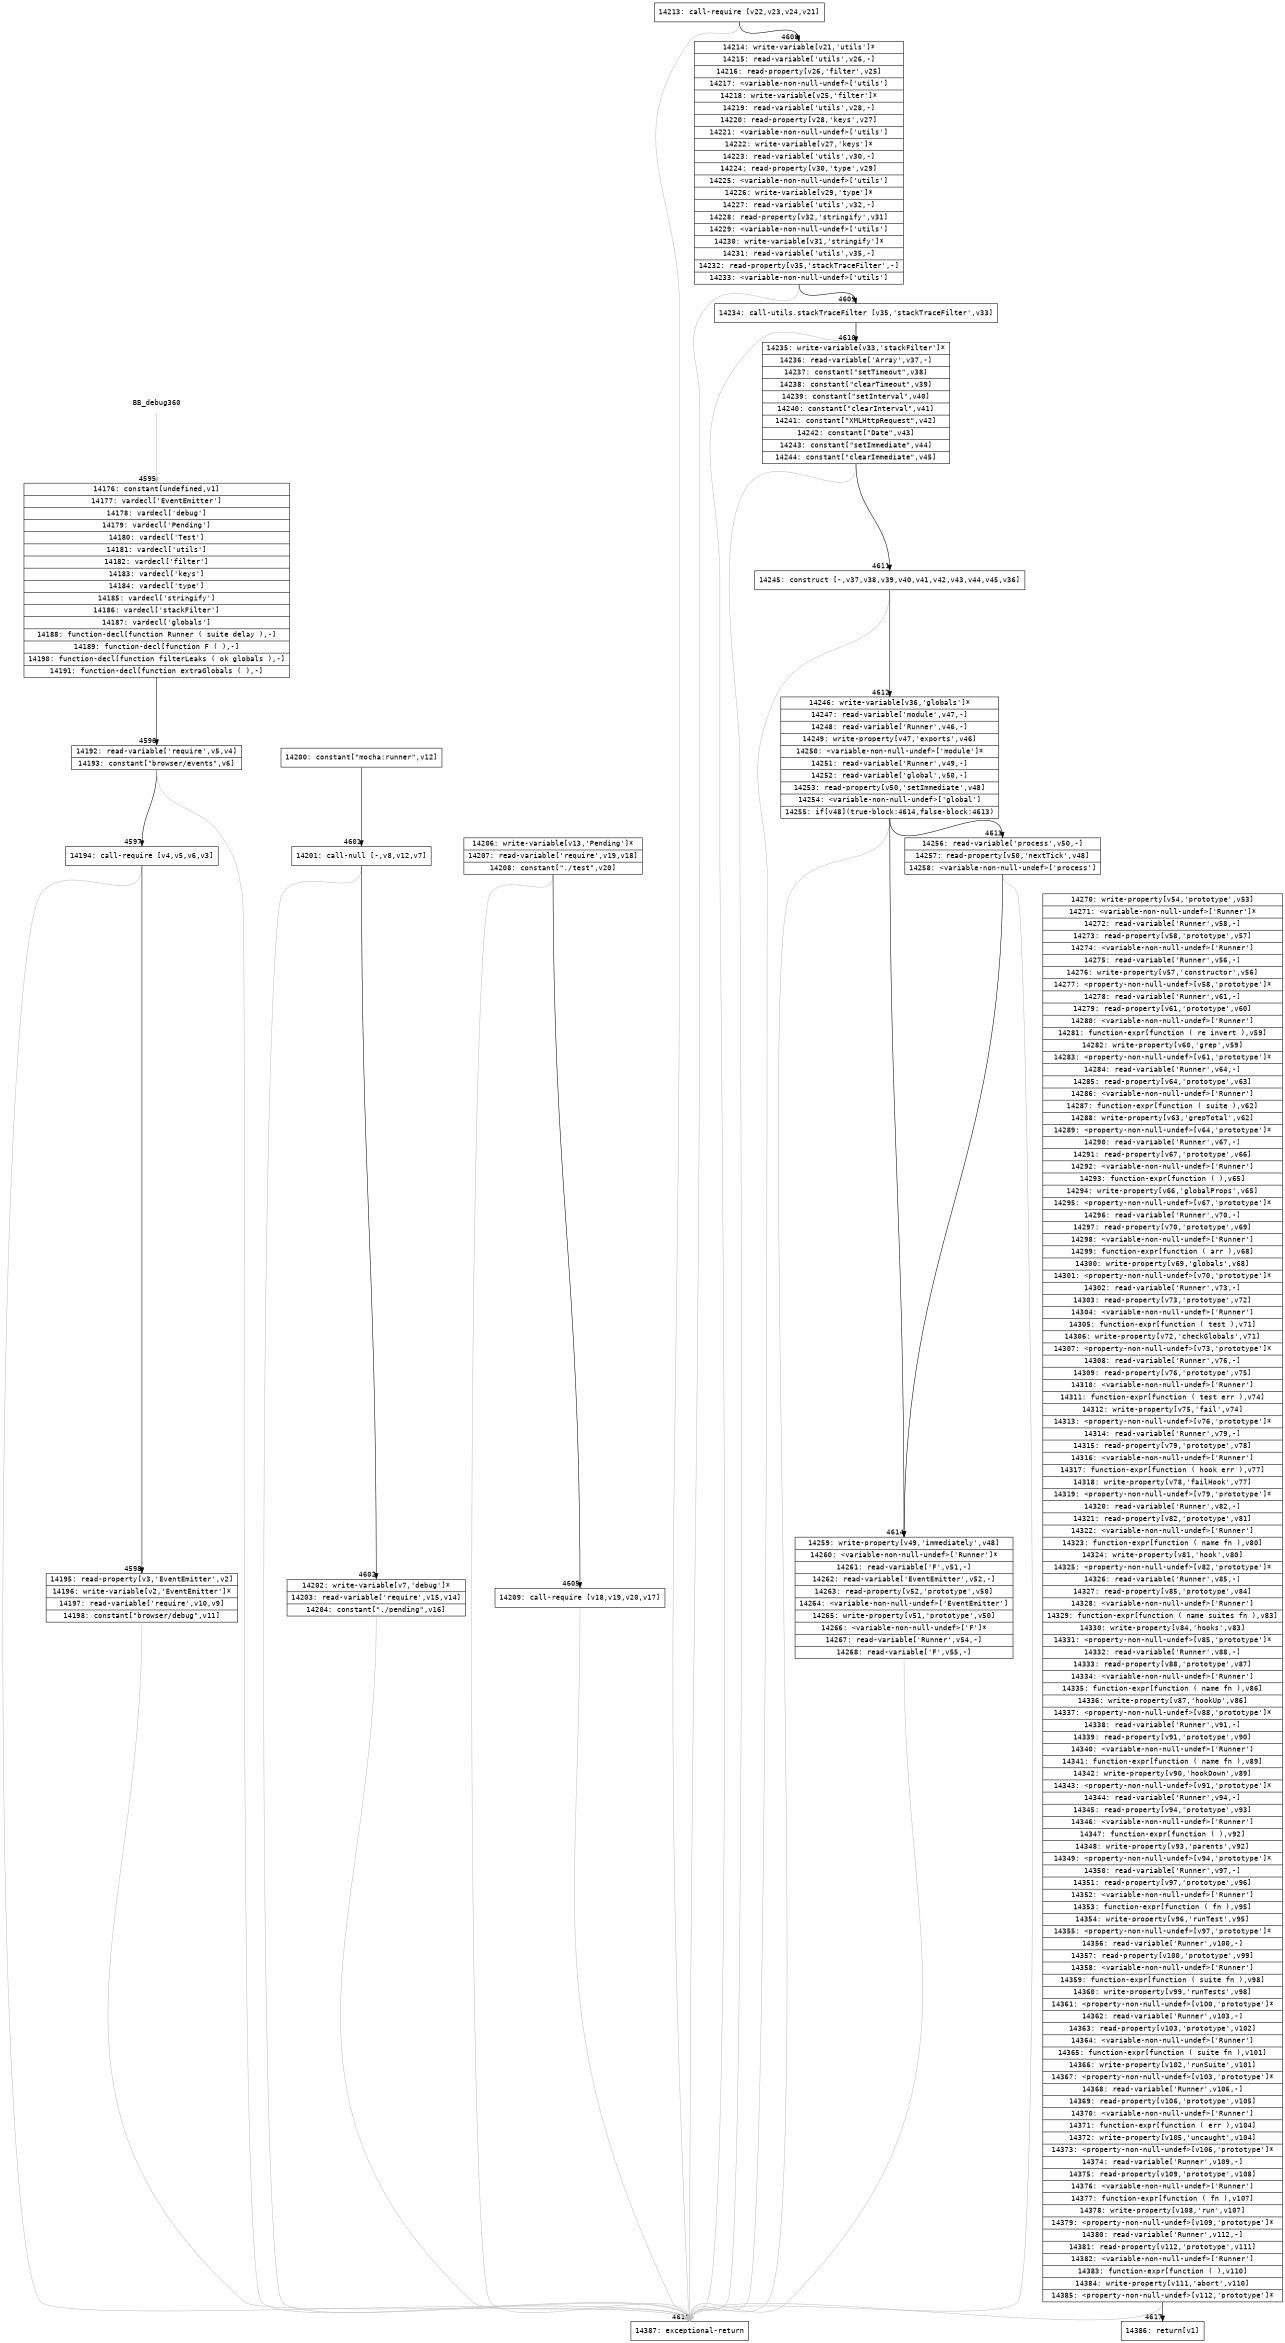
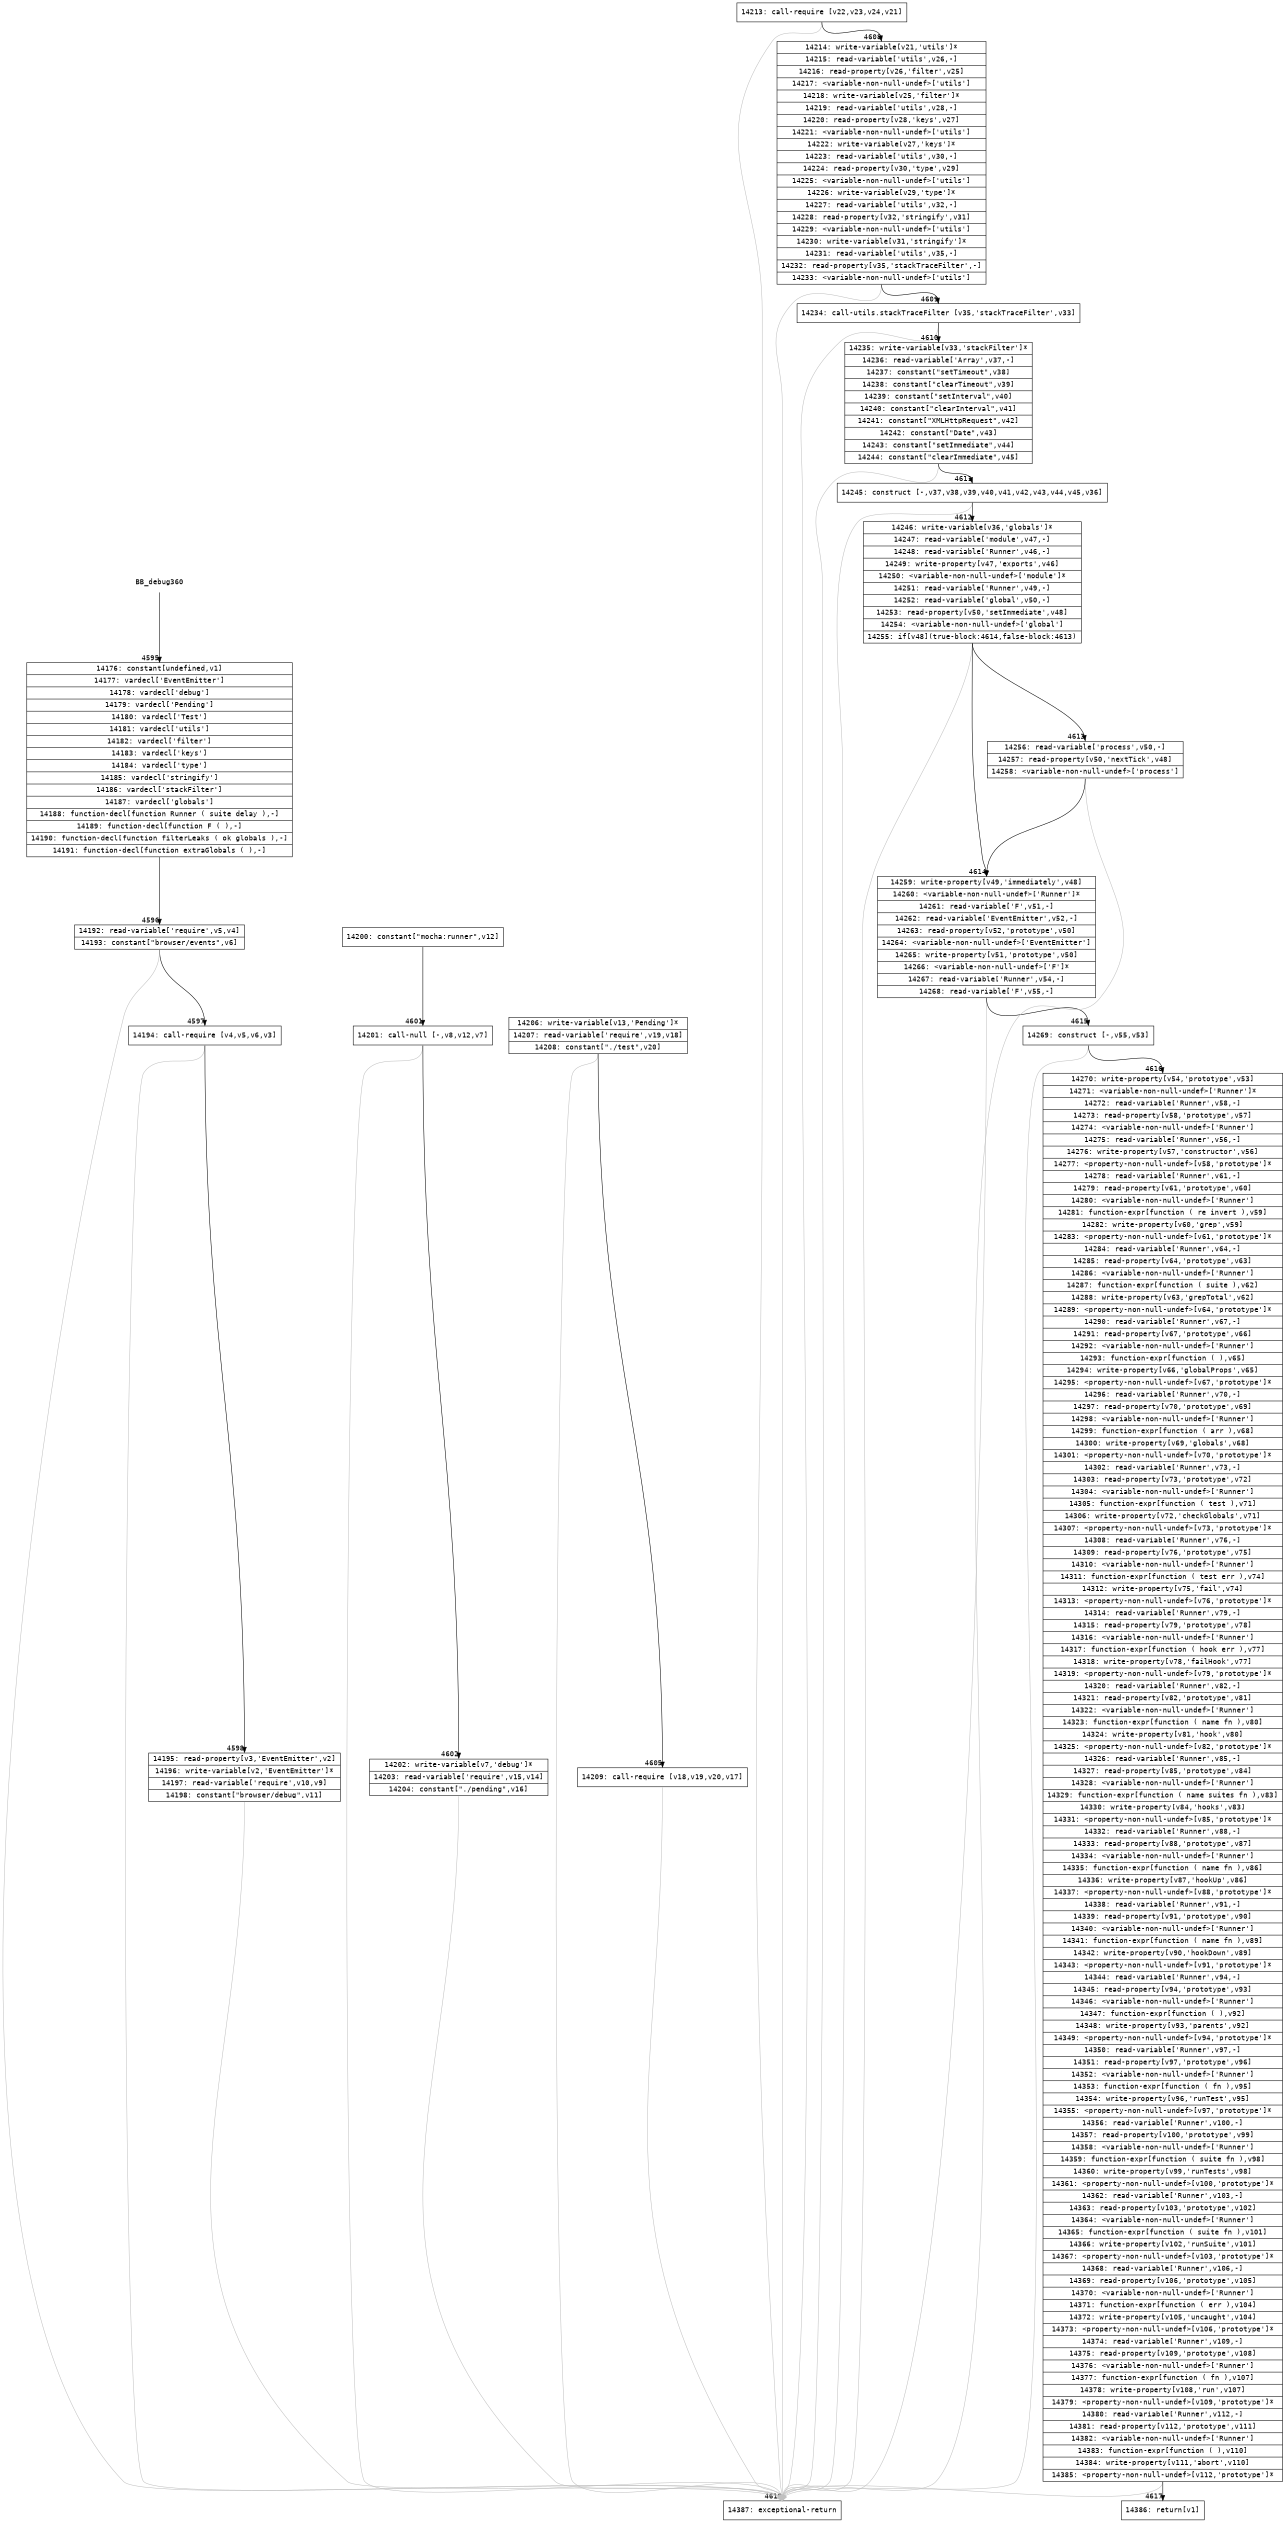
edge "BB_debug360" -> "14176: constant[undefined,v1]": color gray -> black
node "14269: construct [-,v55,v53]": added
